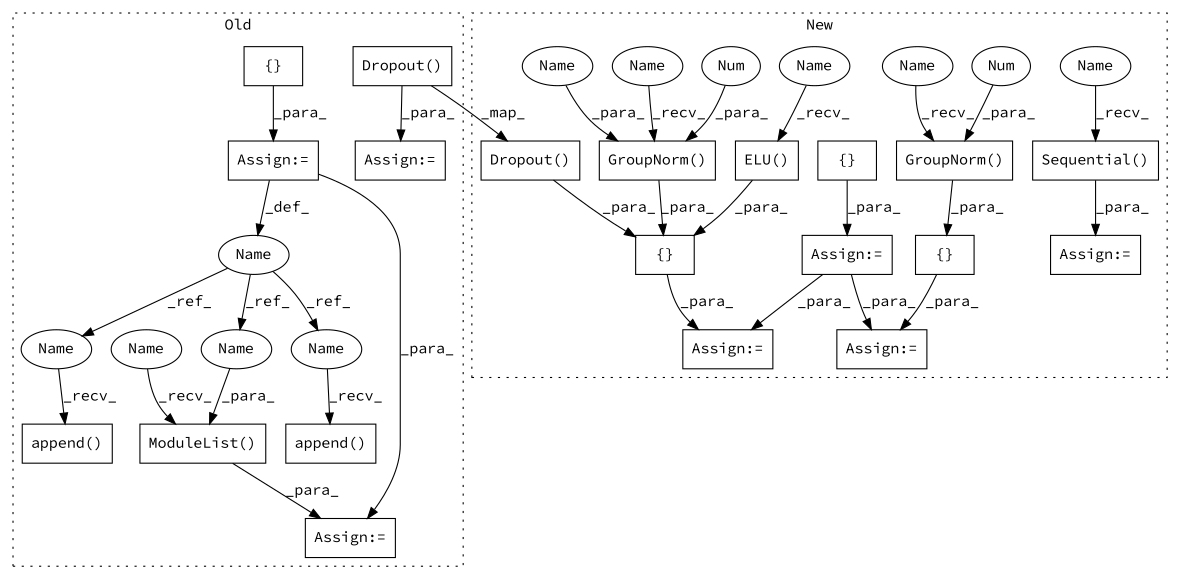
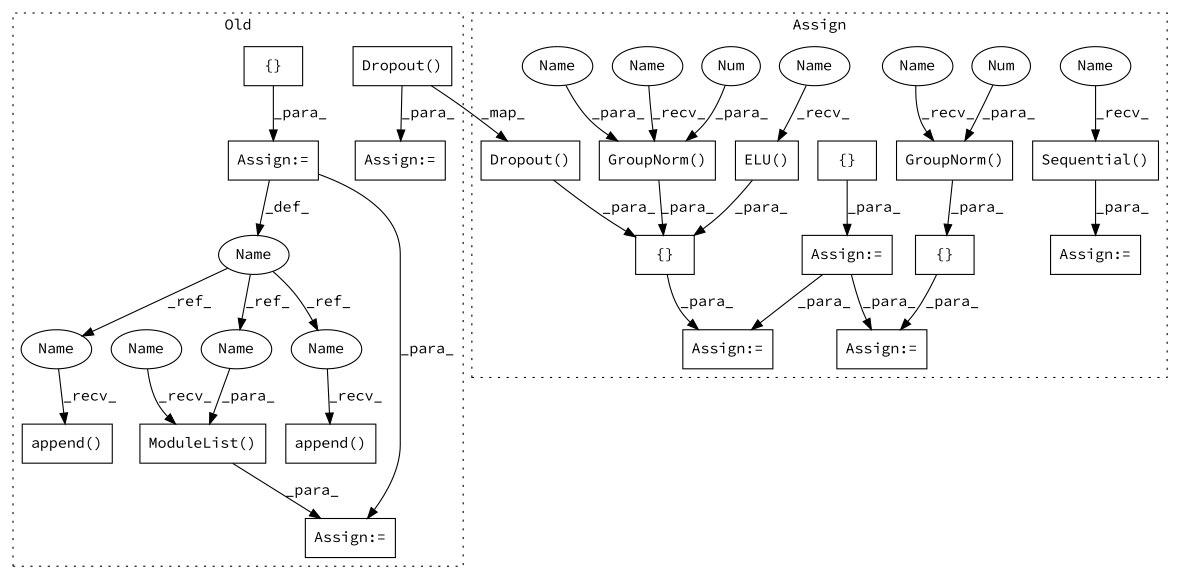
cluster "New": label "New" -> "Assign"
